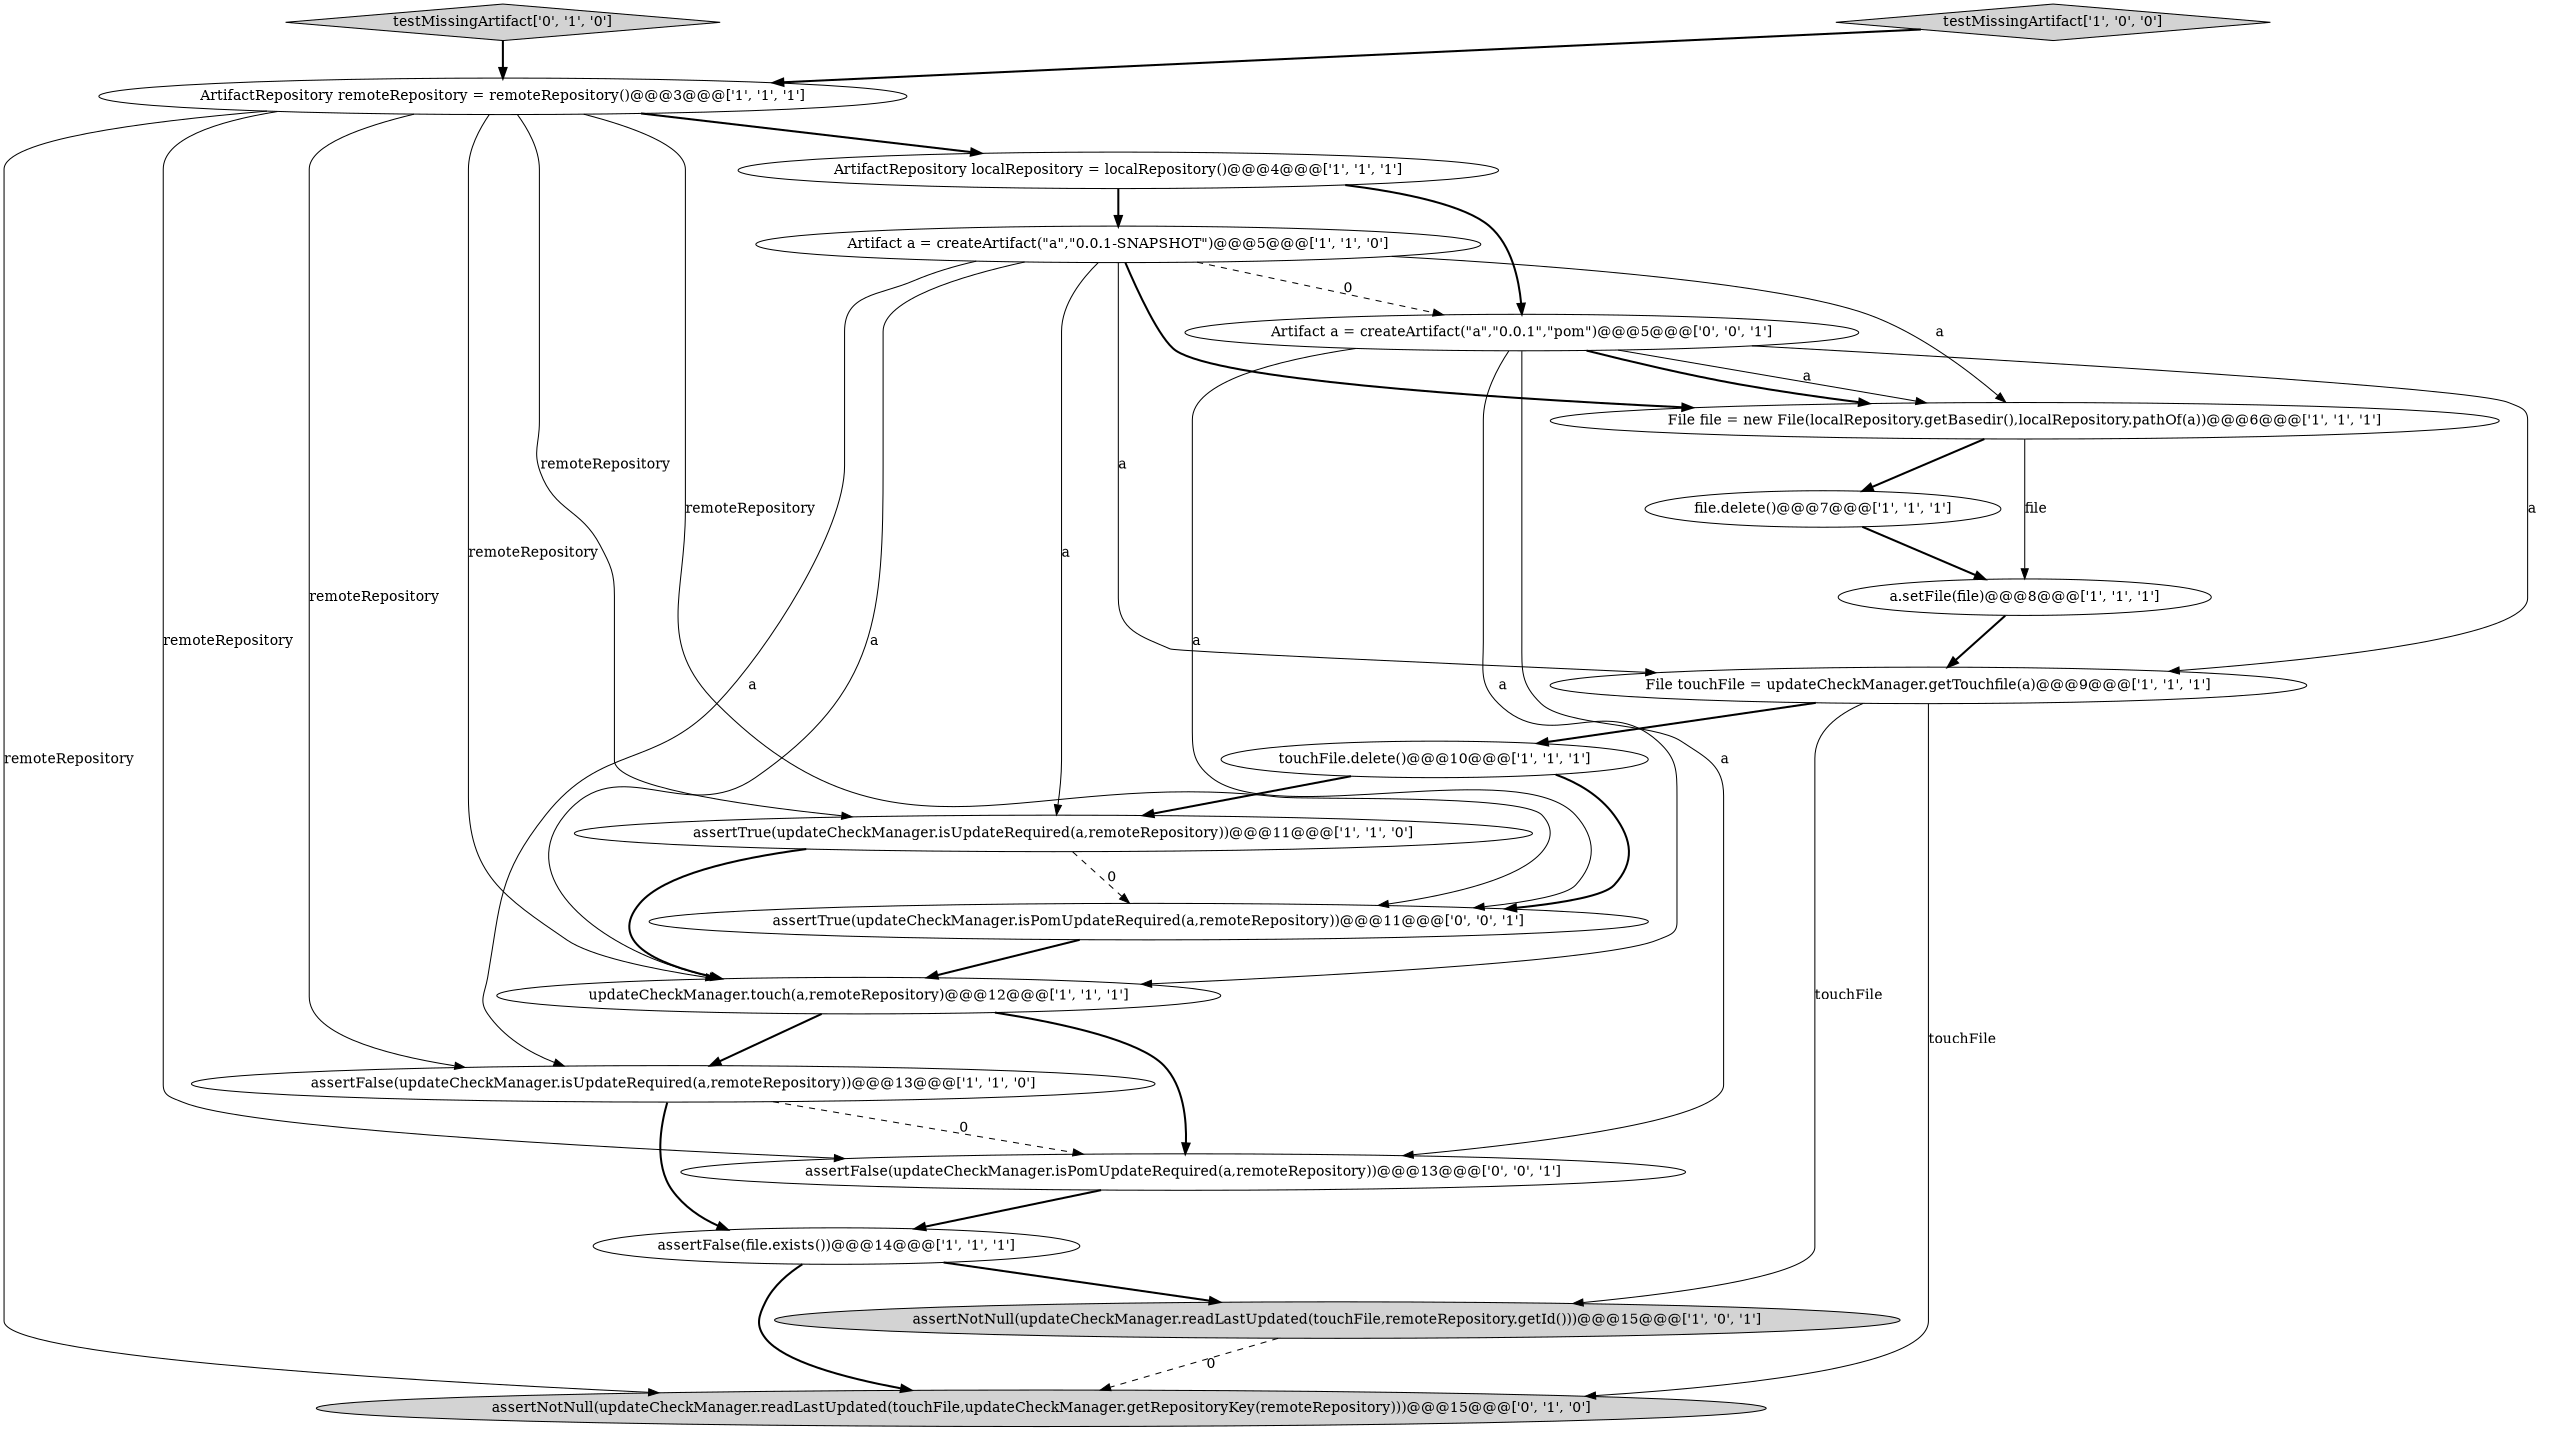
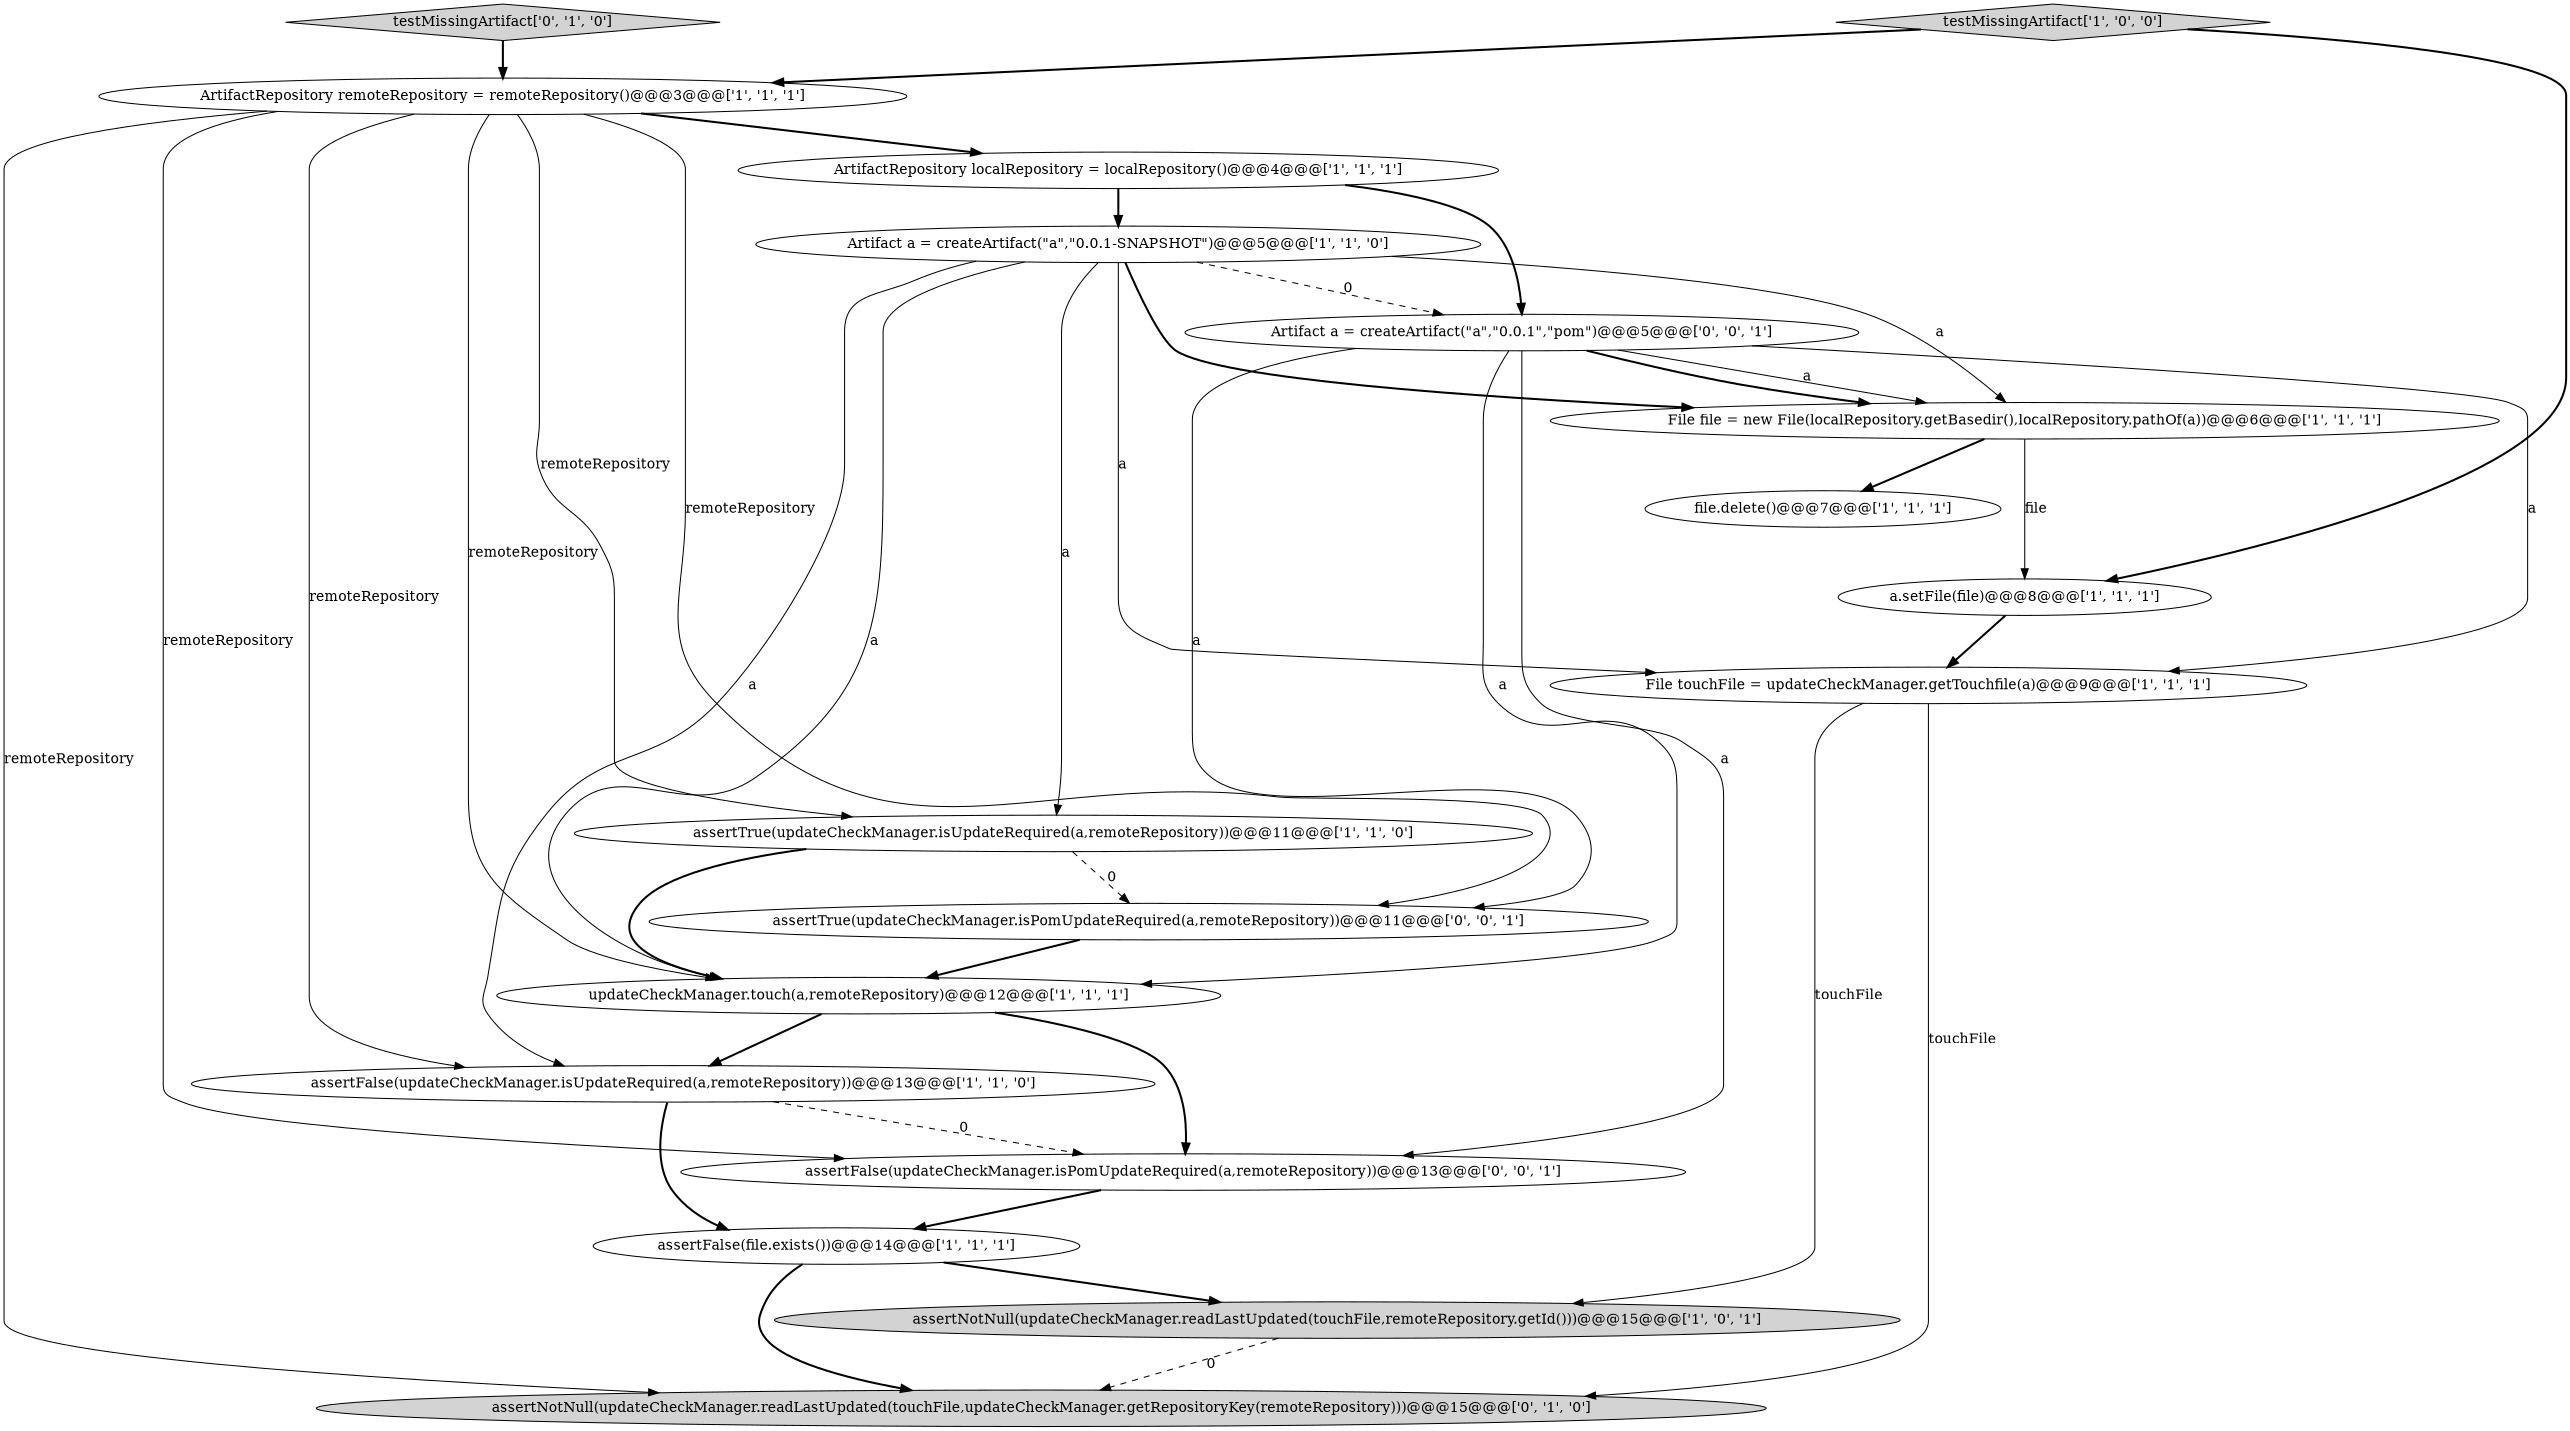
edge "file.delete()@@@7@@@['1', '1', '1']" -> "a.setFile(file)@@@8@@@['1', '1', '1']": now "testMissingArtifact['1', '0', '0']" -> "a.setFile(file)@@@8@@@['1', '1', '1']"
node "touchFile.delete()@@@10@@@['1', '1', '1']": removed
